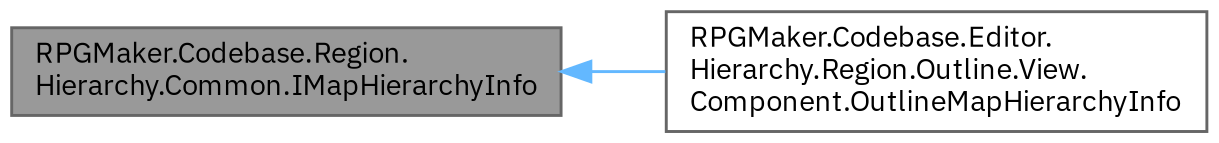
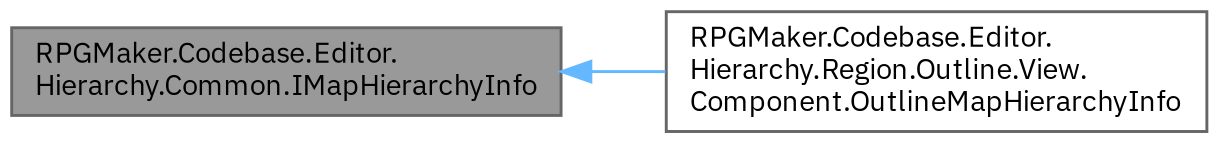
node "RPGMaker.Codebase.Region. Hierarchy.Common.IMapHierarchyInfo": label "RPGMaker.Codebase.Region. Hierarchy.Common.IMapHierarchyInfo" -> "RPGMaker.Codebase.Editor. Hierarchy.Common.IMapHierarchyInfo"
